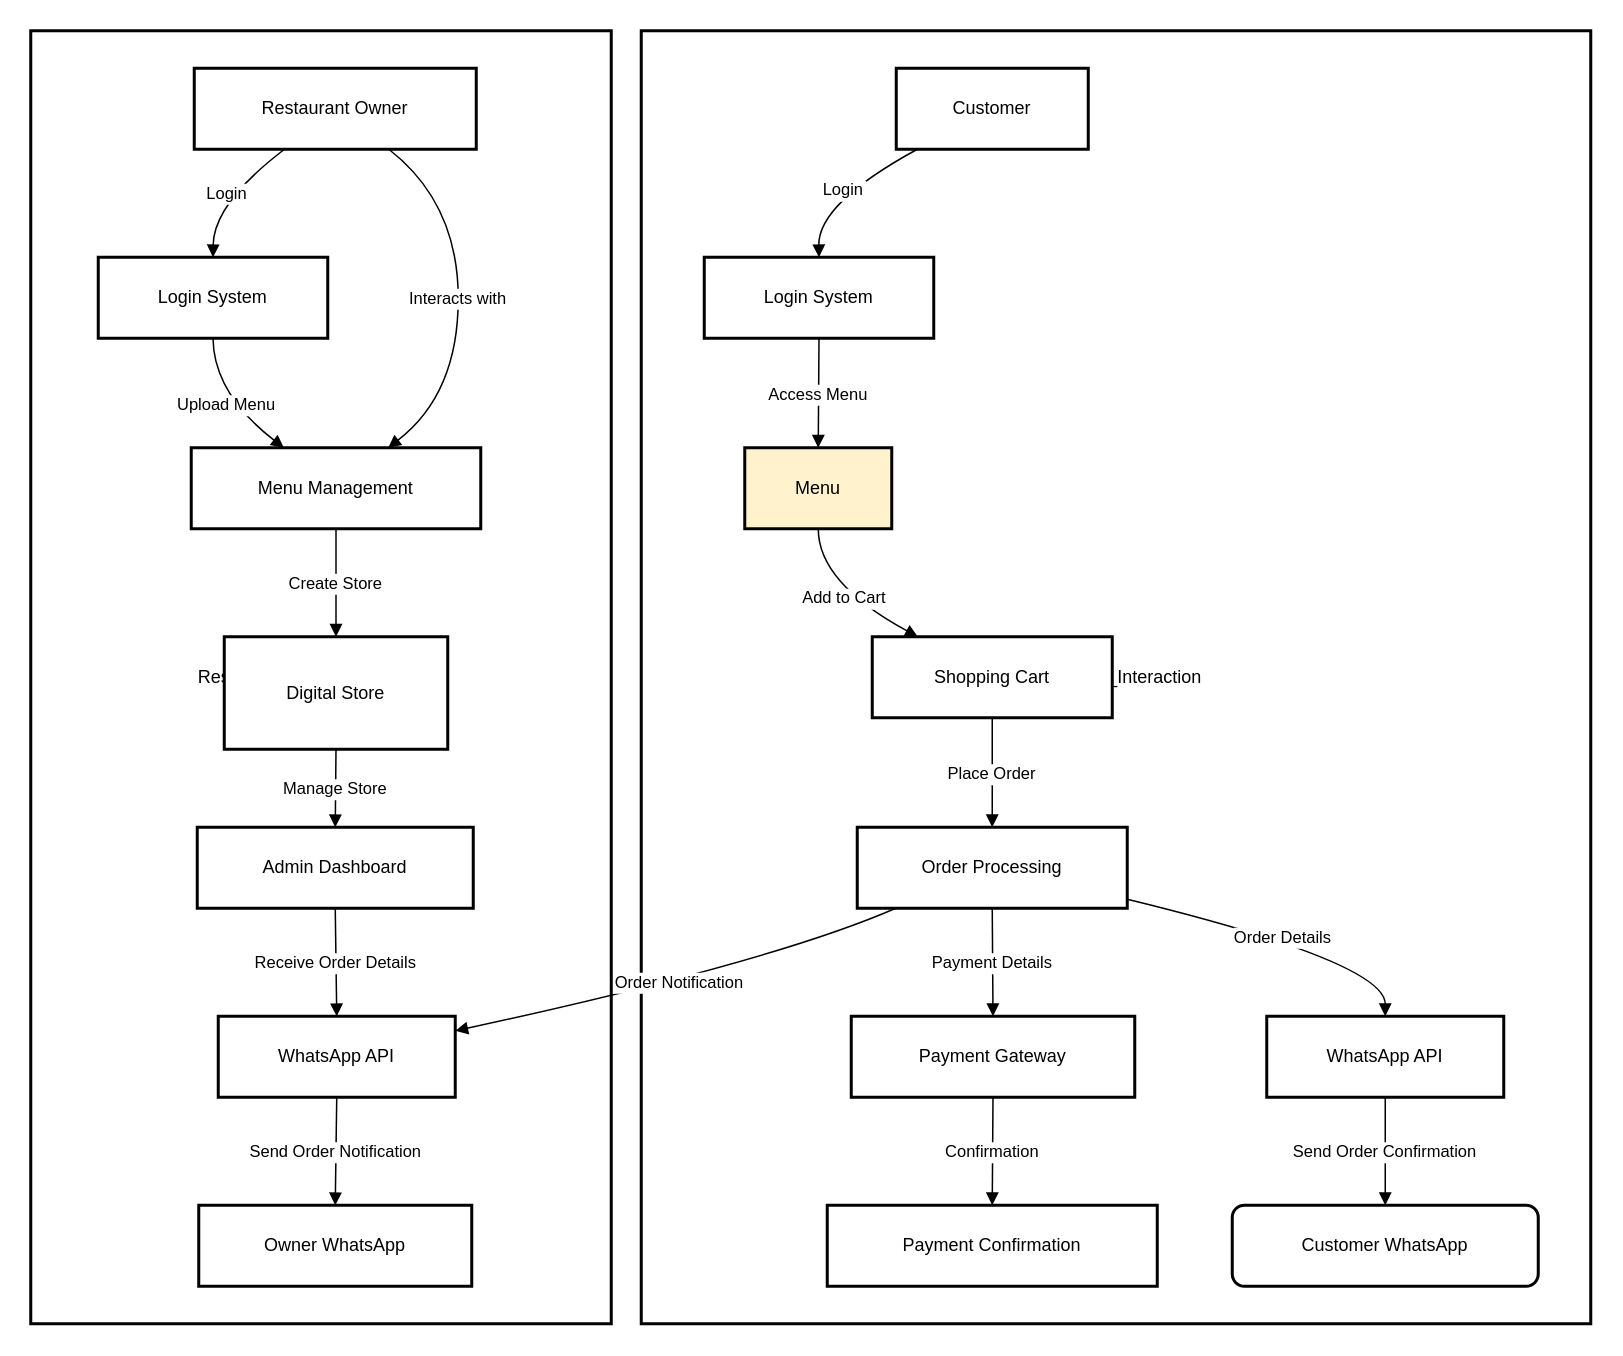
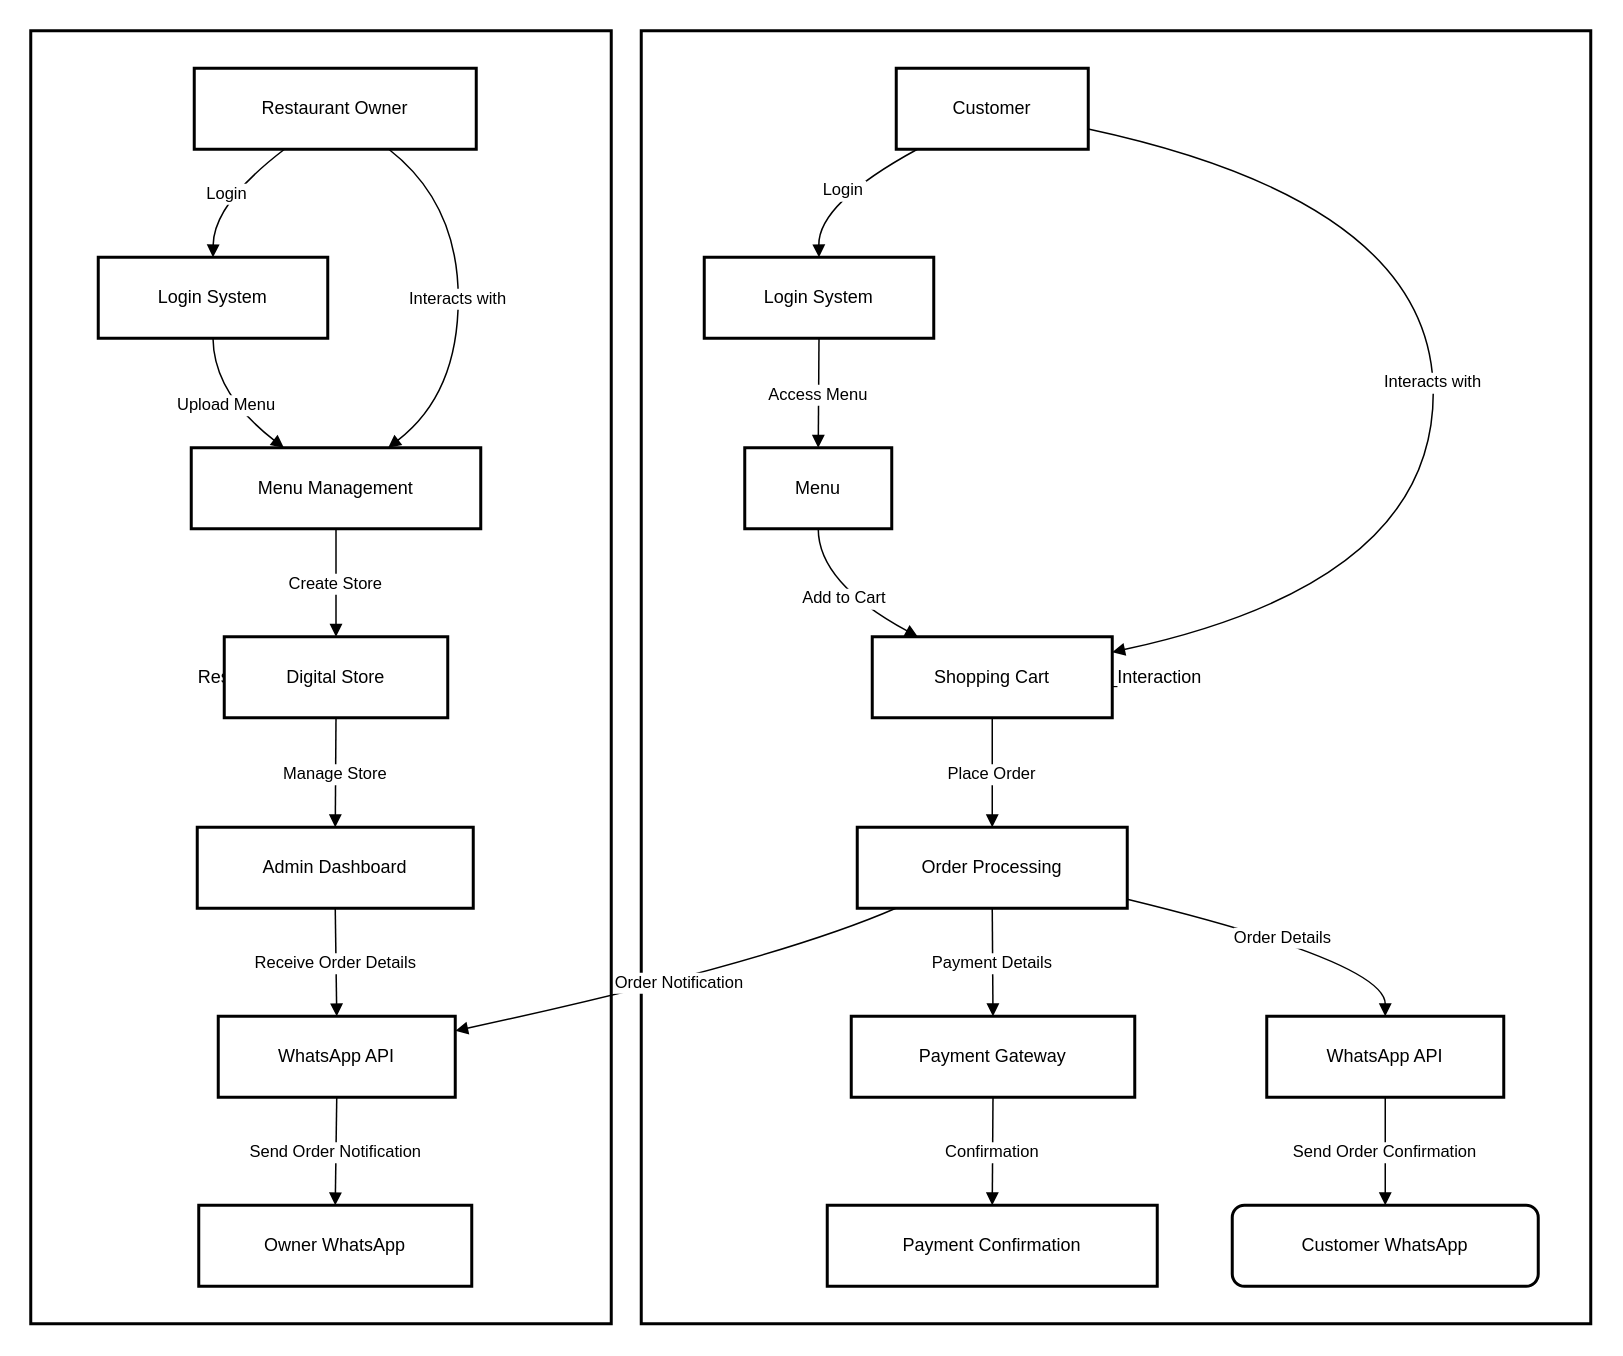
edge "Customer" -> "Shopping Cart": added, label "Interacts with"
node "Menu": fillcolor #fff2cc -> #ffffff
node "Digital Store": size 224x113 -> 224x81
